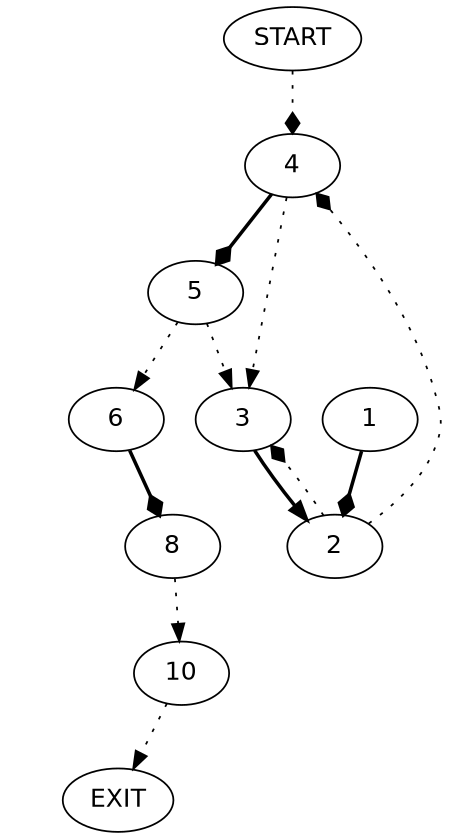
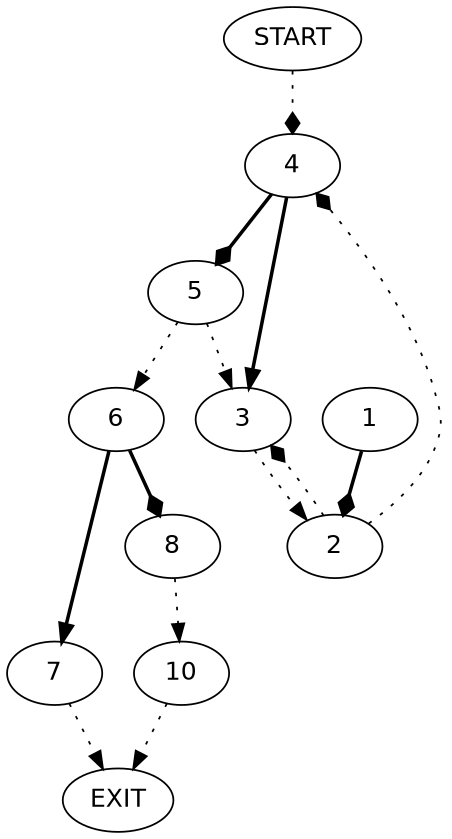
edge "4" -> "3": style dotted -> bold
edge "3" -> "2": style bold -> dotted
node "7": added
